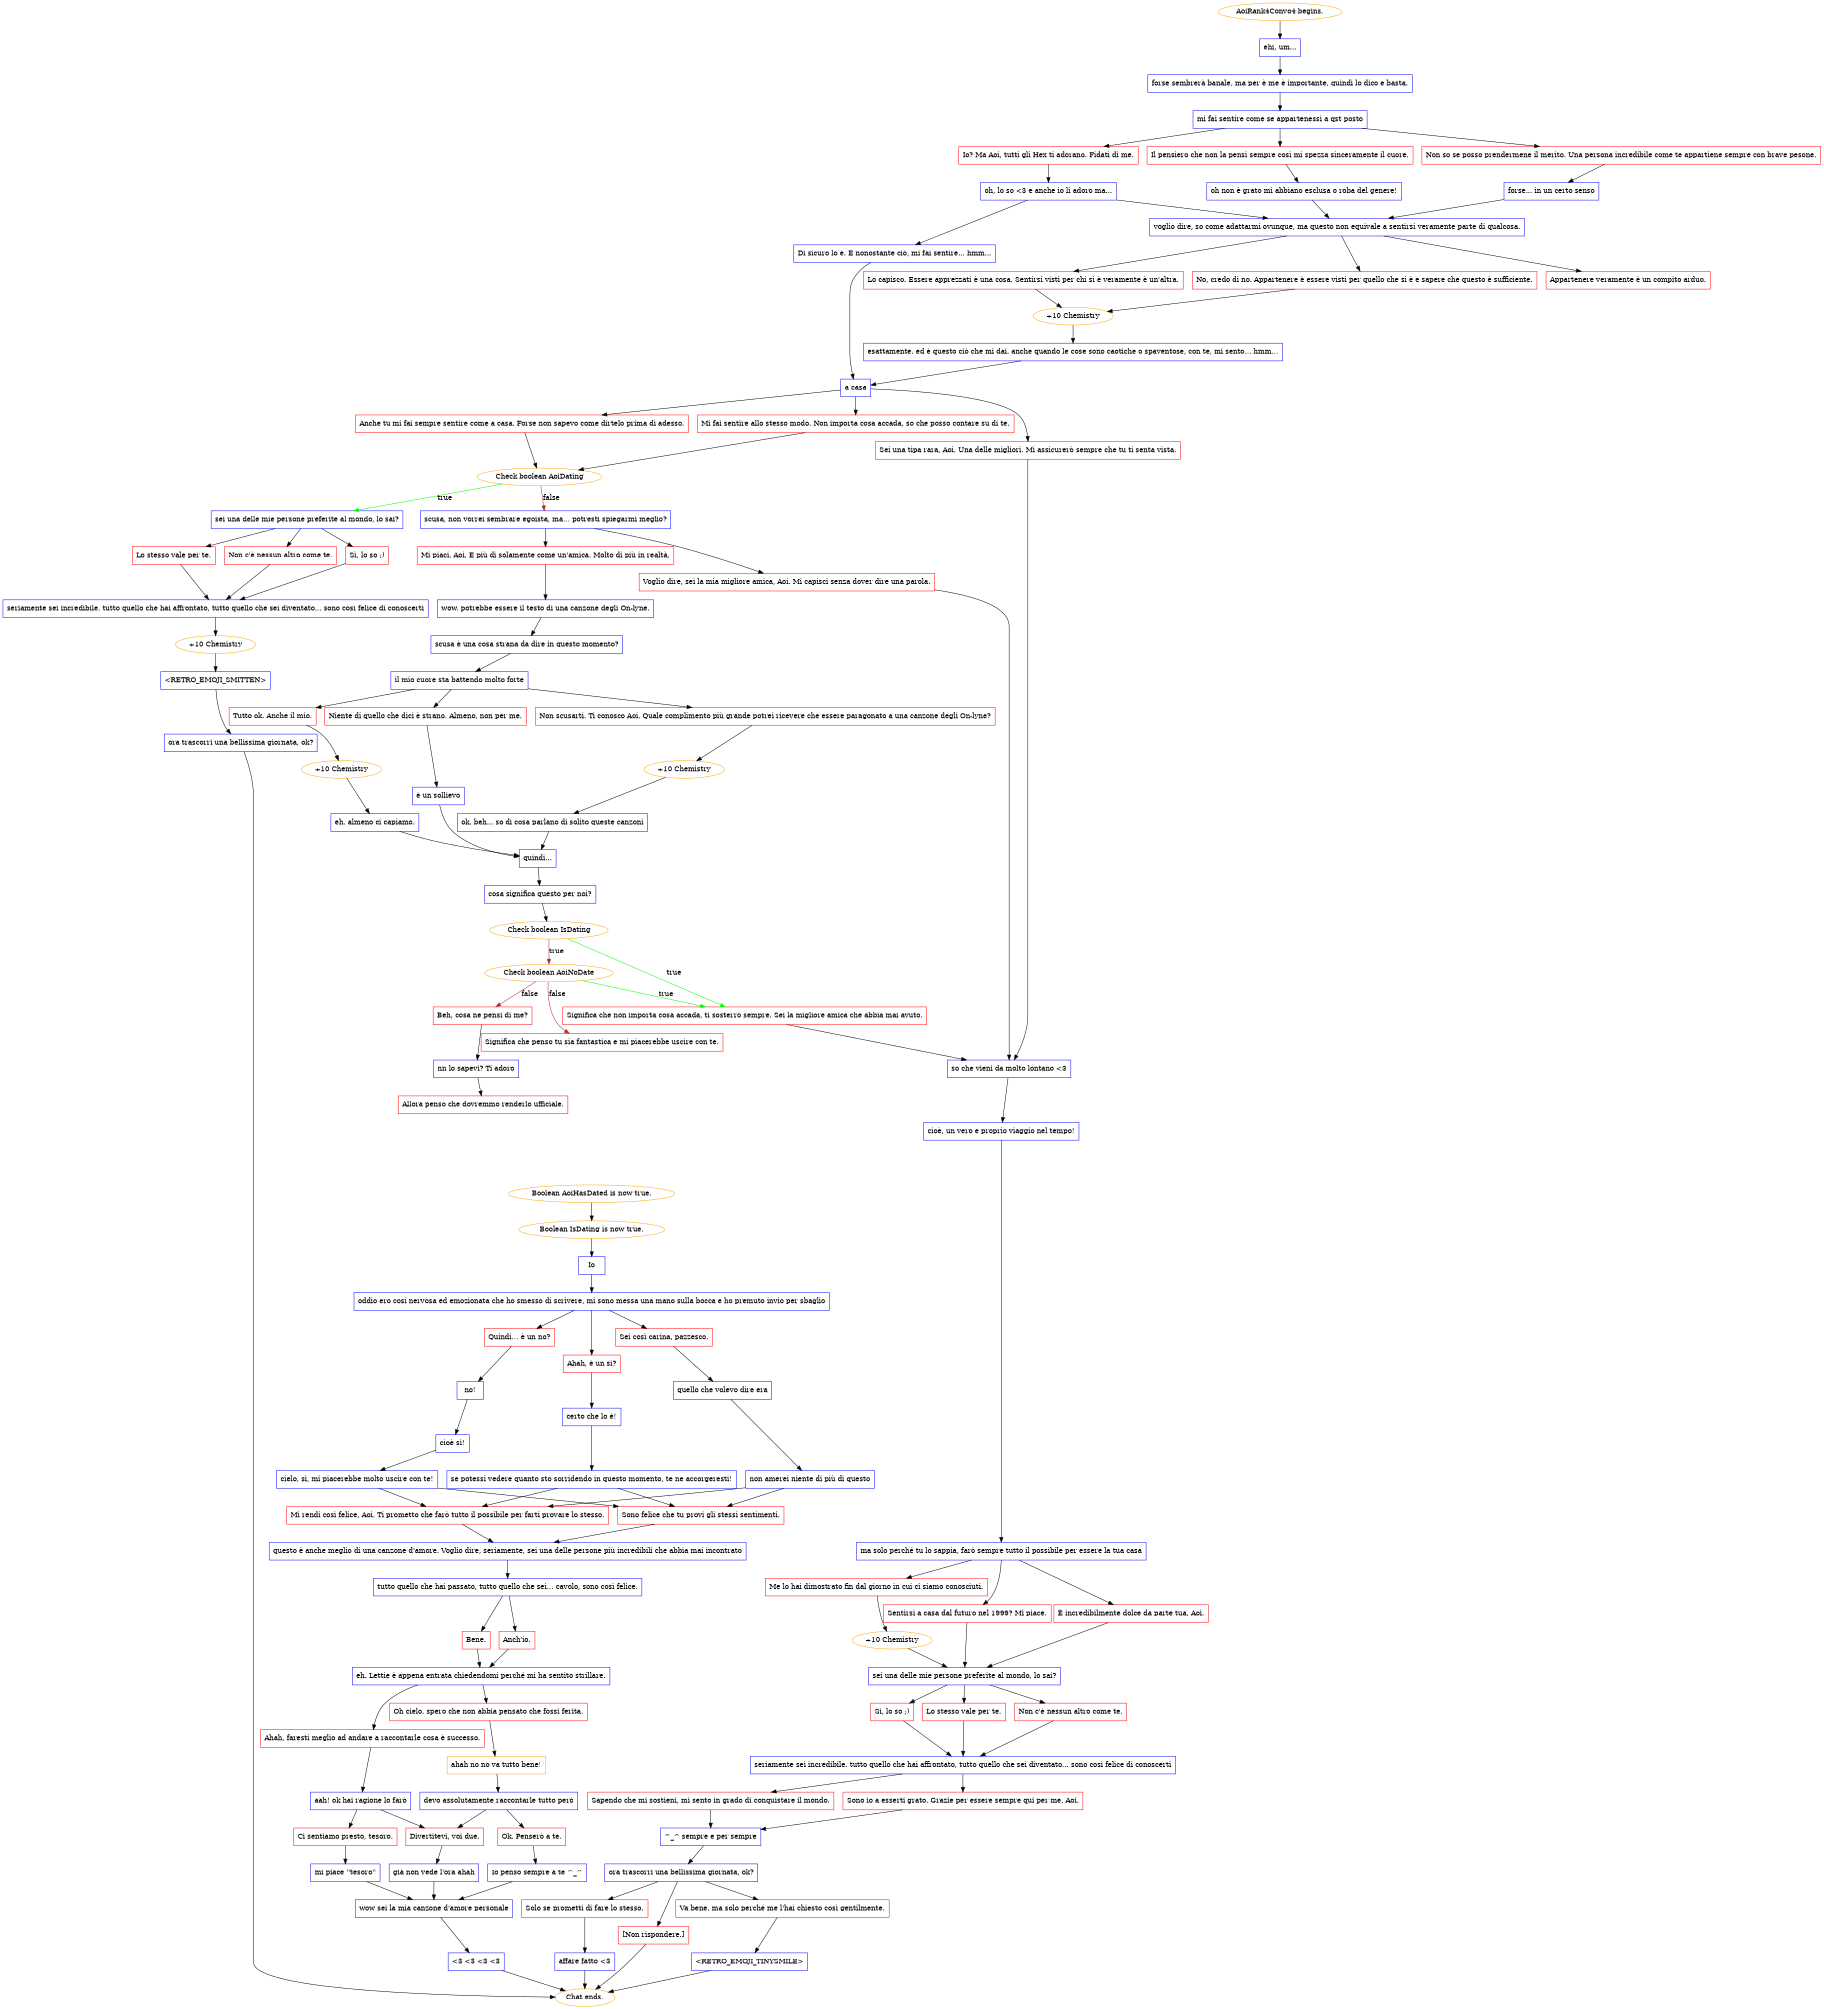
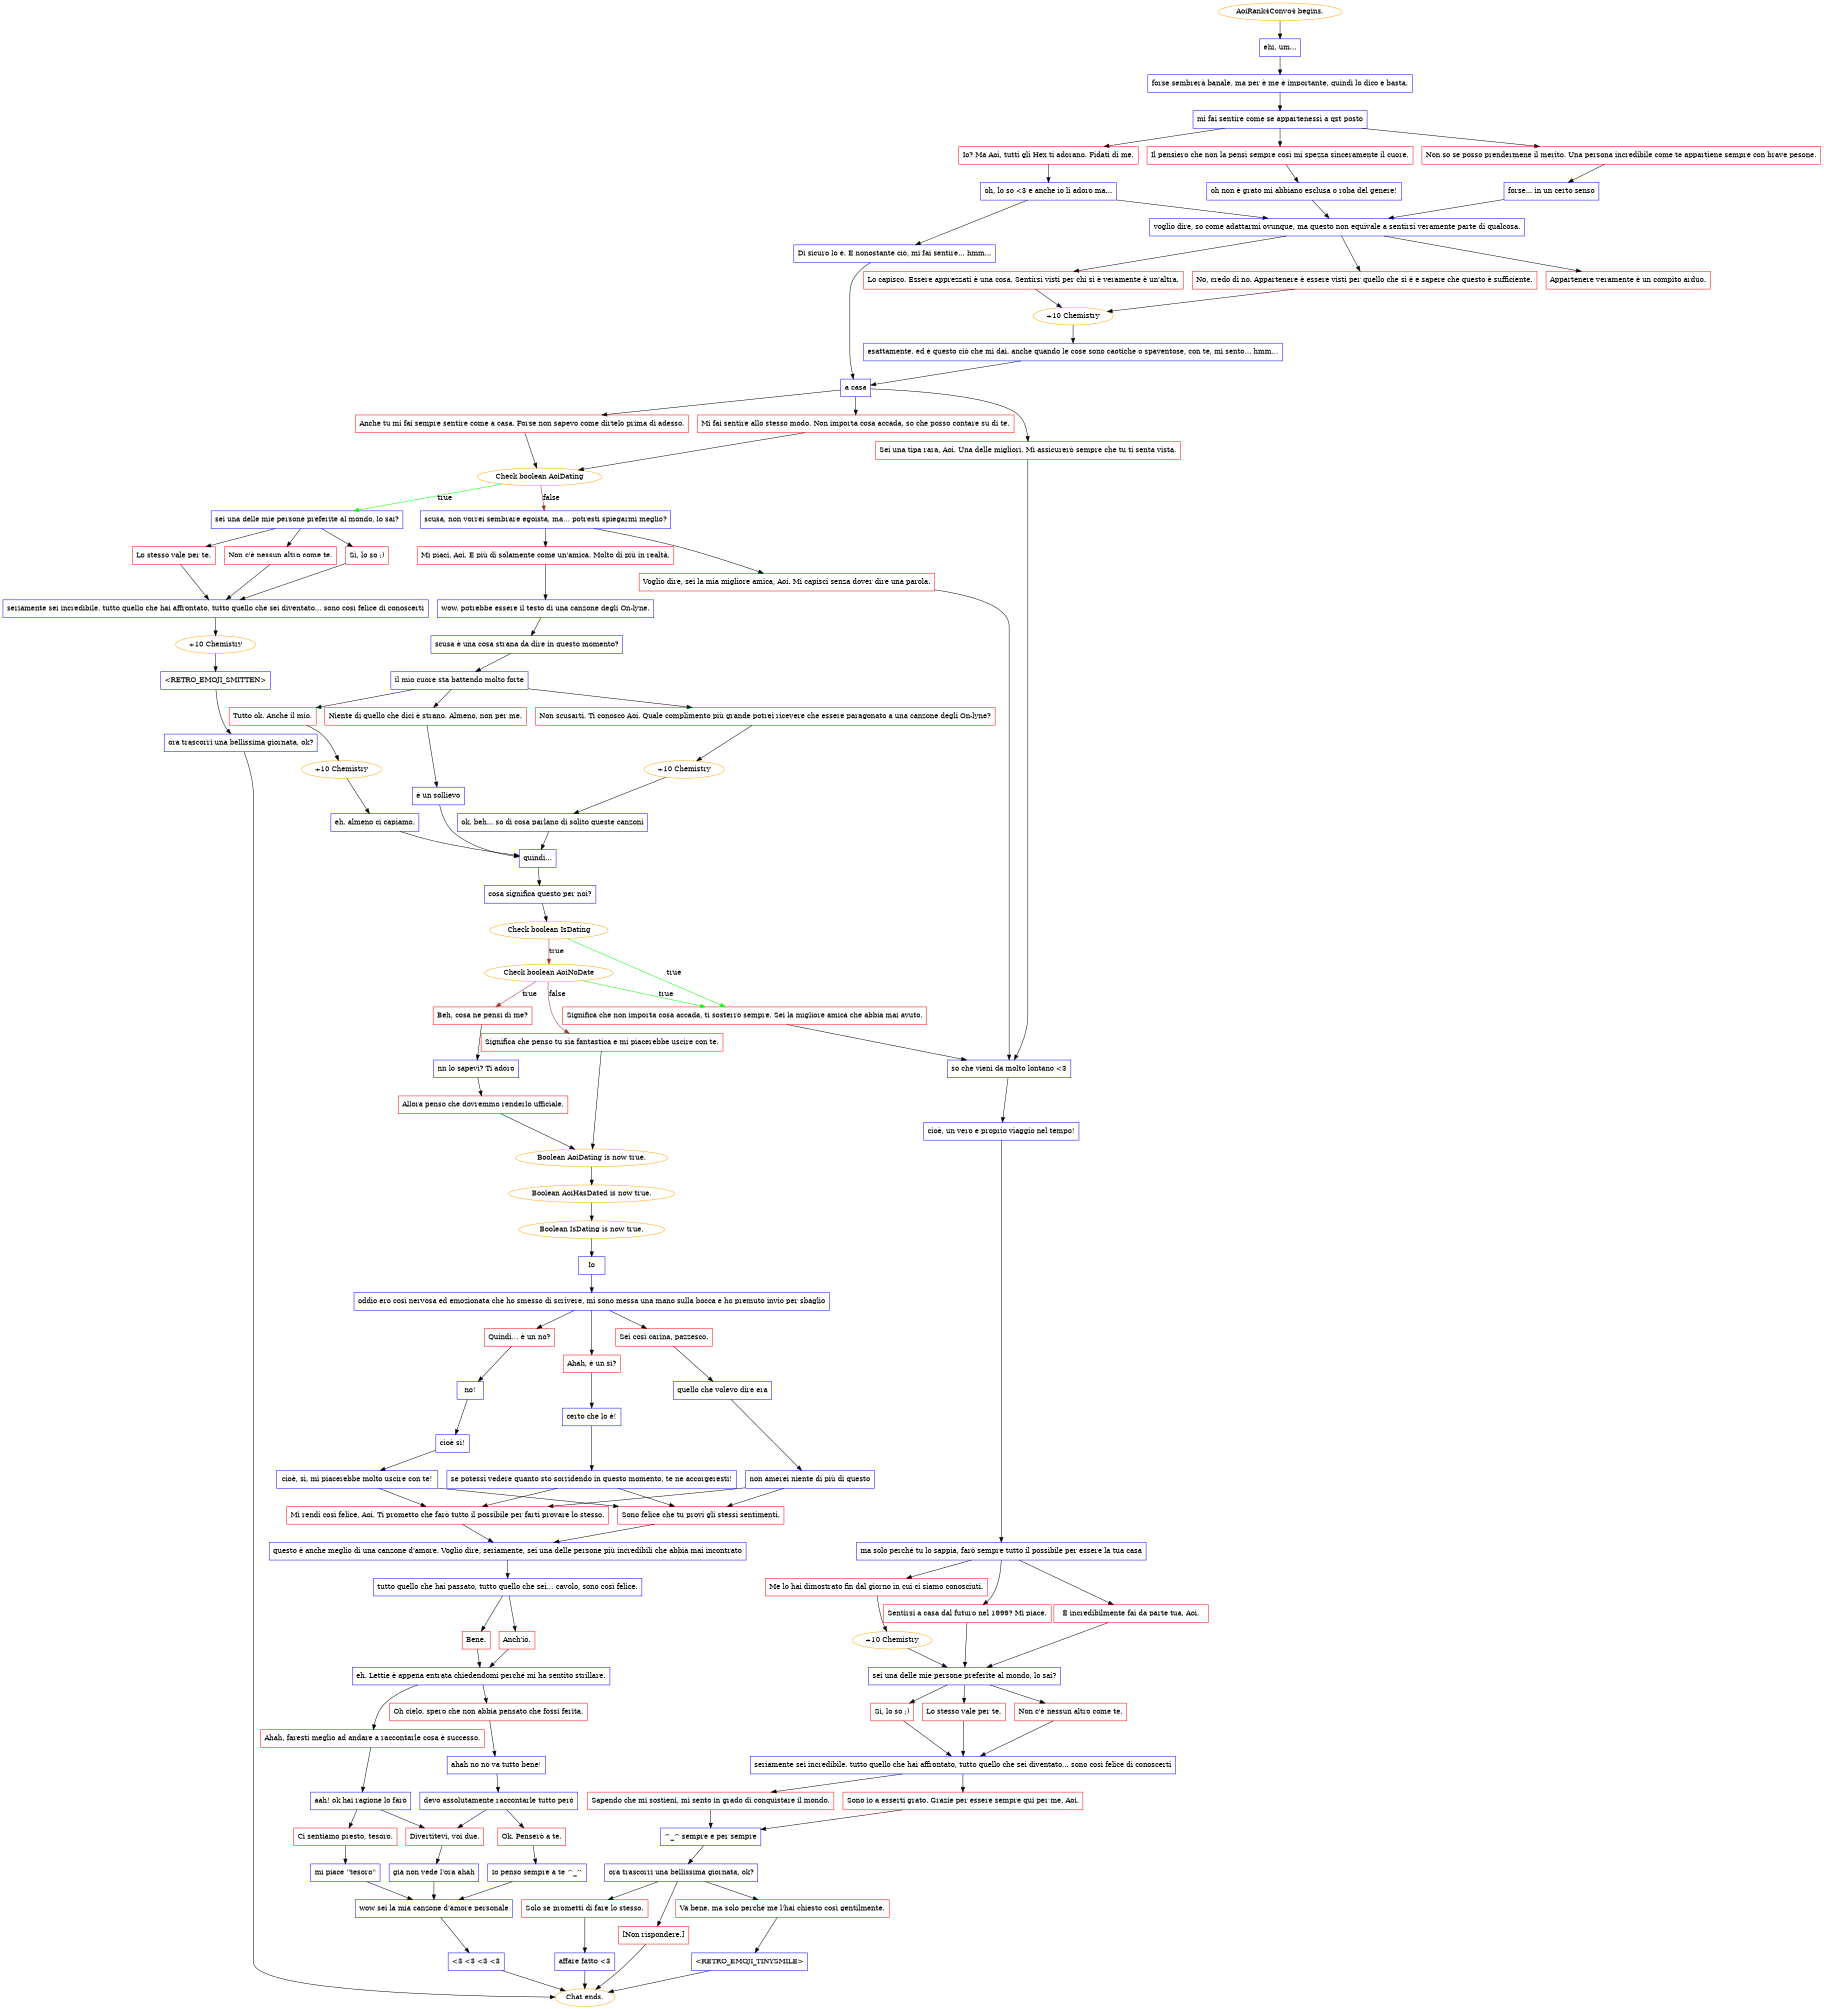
edge "Check boolean AoiNoDate" -> "Beh, cosa ne pensi di me?": label "false" -> "true"
node "Boolean AoiDating is now true.": added
node "cielo, sì, mi piacerebbe molto uscire con te!": label "cielo, sì, mi piacerebbe molto uscire con te!" -> "cioè, sì, mi piacerebbe molto uscire con te!"
node "È incredibilmente dolce da parte tua, Aoi.": label "È incredibilmente dolce da parte tua, Aoi." -> "È incredibilmente fai da parte tua, Aoi."
node "ahah no no va tutto bene!": color orange -> blue
